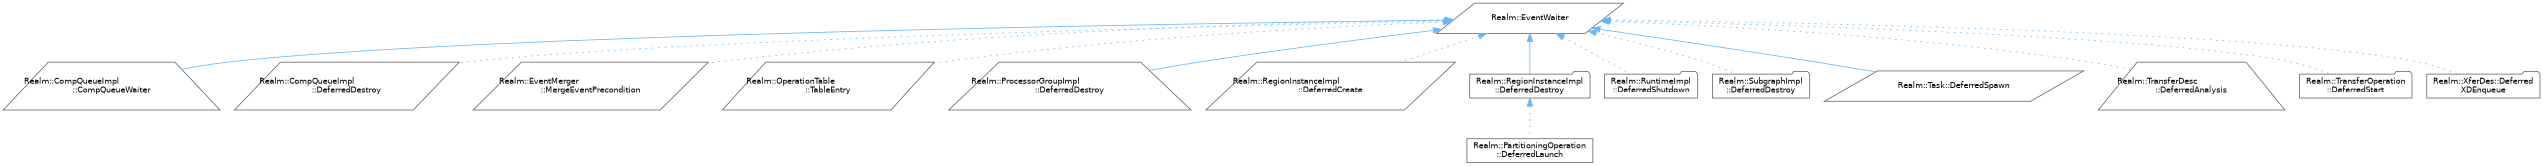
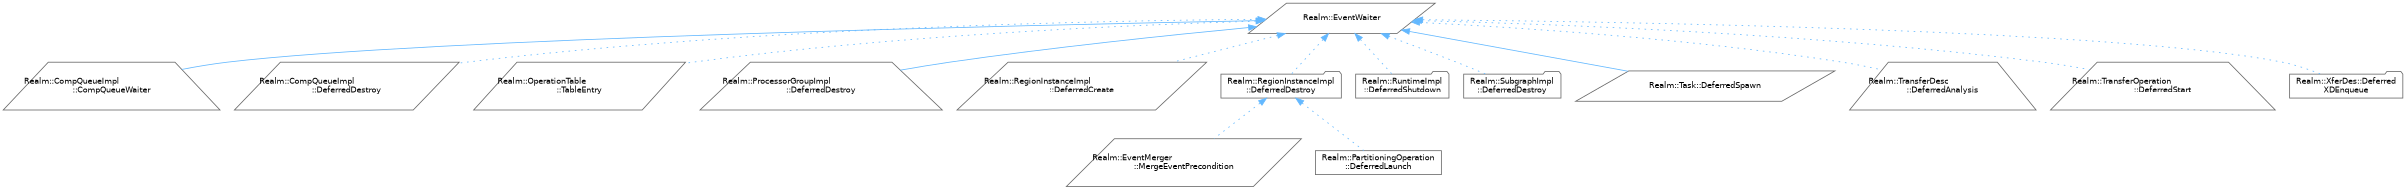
edge "Realm::EventMerger ::MergeEventPrecondition" -> "Realm::EventWaiter": now "Realm::EventMerger ::MergeEventPrecondition" -> "Realm::RegionInstanceImpl ::DeferredDestroy"
edge "Realm::RegionInstanceImpl ::DeferredDestroy" -> "Realm::EventWaiter": style solid -> dotted
node "Realm::TransferOperation ::DeferredStart": shape folder -> trapezium
